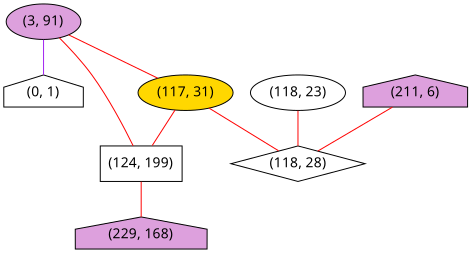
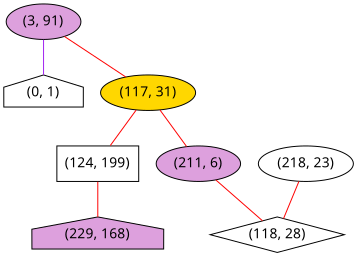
edge "(3, 91)" -- "(124, 199)": removed
node "(118, 23)": label "(118, 23)" -> "(218, 23)"
node "(211, 6)": shape house -> ellipse
edge "(117, 31)" -- "(118, 28)": now "(117, 31)" -- "(211, 6)"
